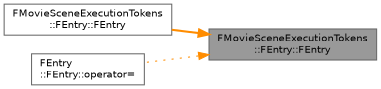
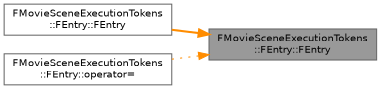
node "FEntry ::FEntry::operator=": label "FEntry ::FEntry::operator=" -> "FMovieSceneExecutionTokens ::FEntry::operator="
